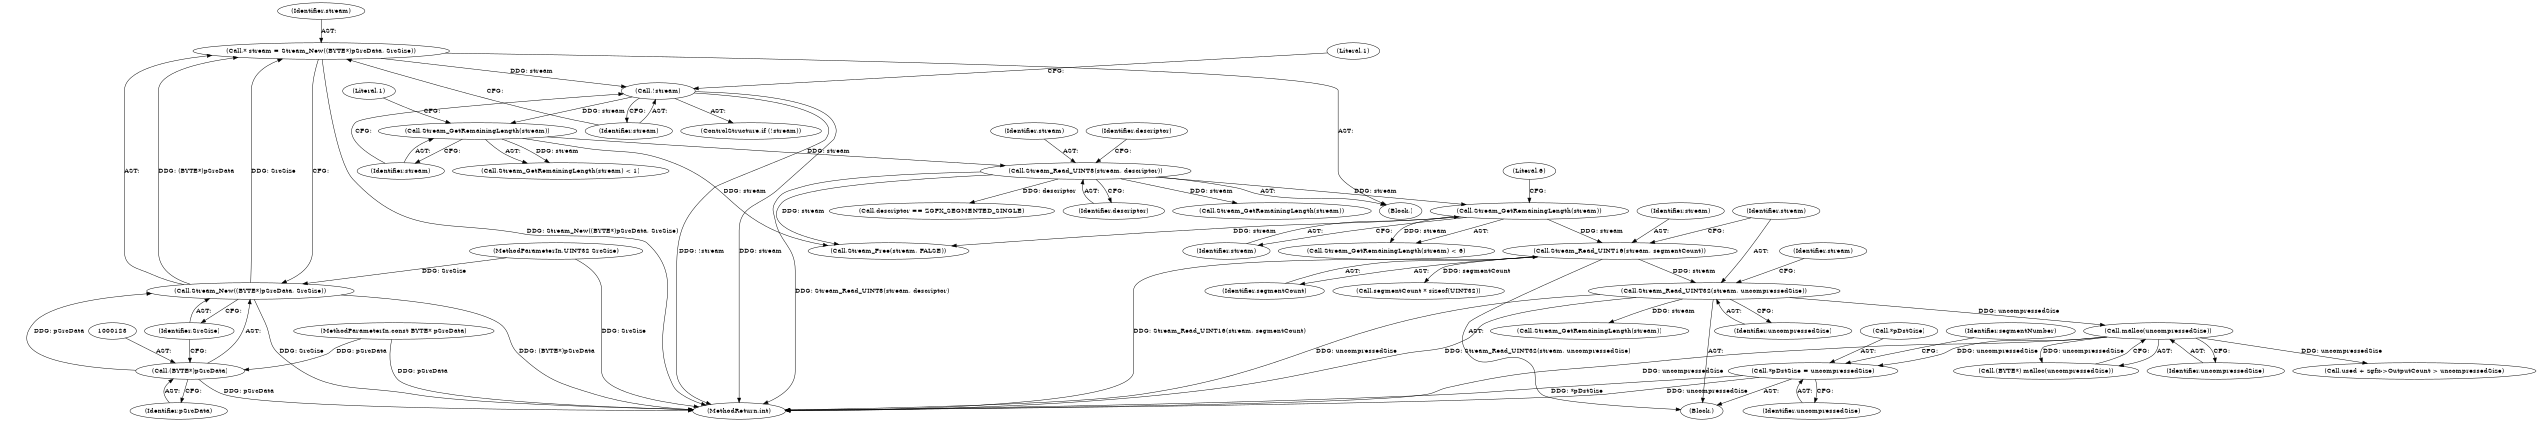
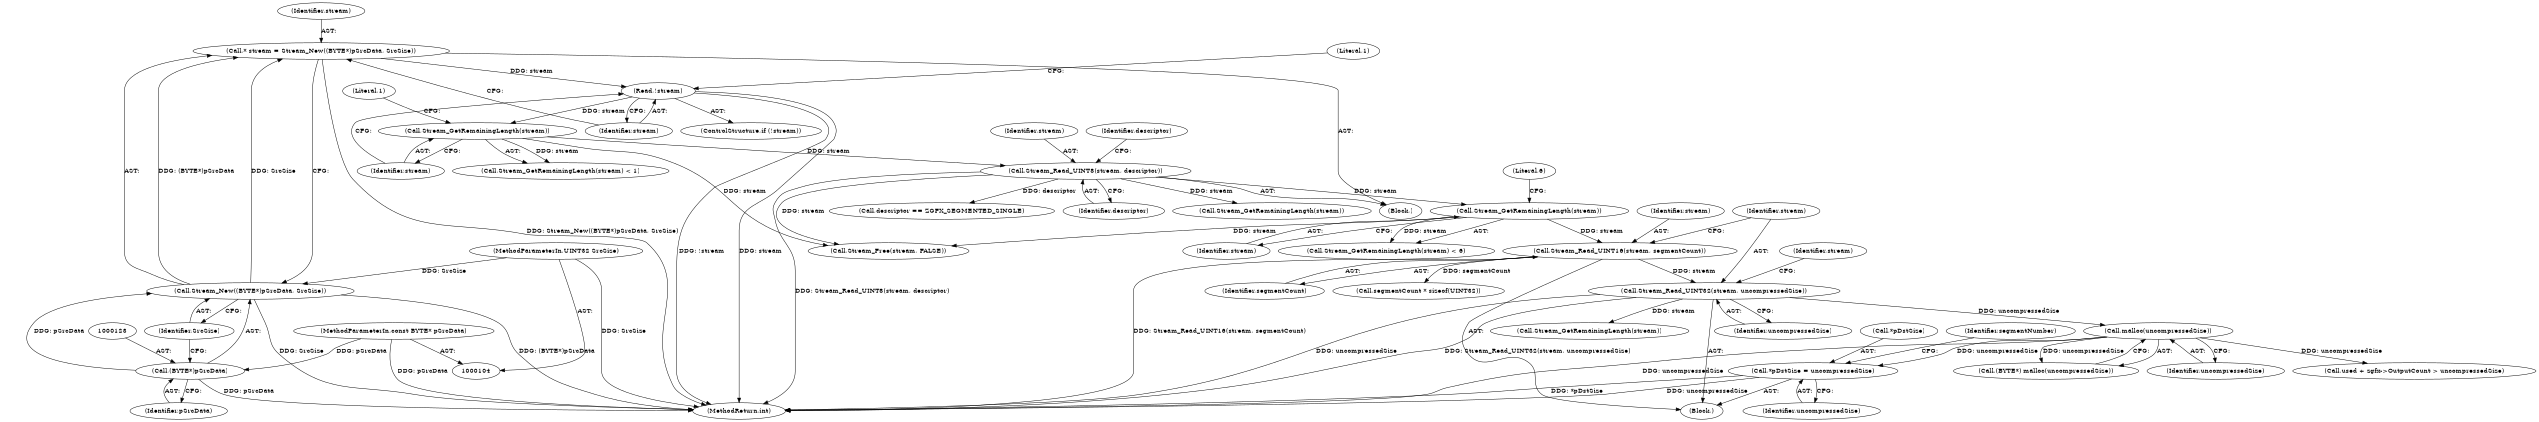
node "(Call,!stream)": label "(Call,!stream)" -> "(Read,!stream)"
node "1000104": added
